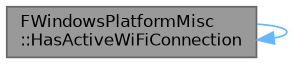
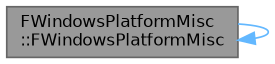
node "FWindowsPlatformMisc ::HasActiveWiFiConnection": label "FWindowsPlatformMisc ::HasActiveWiFiConnection" -> "FWindowsPlatformMisc ::FWindowsPlatformMisc"
